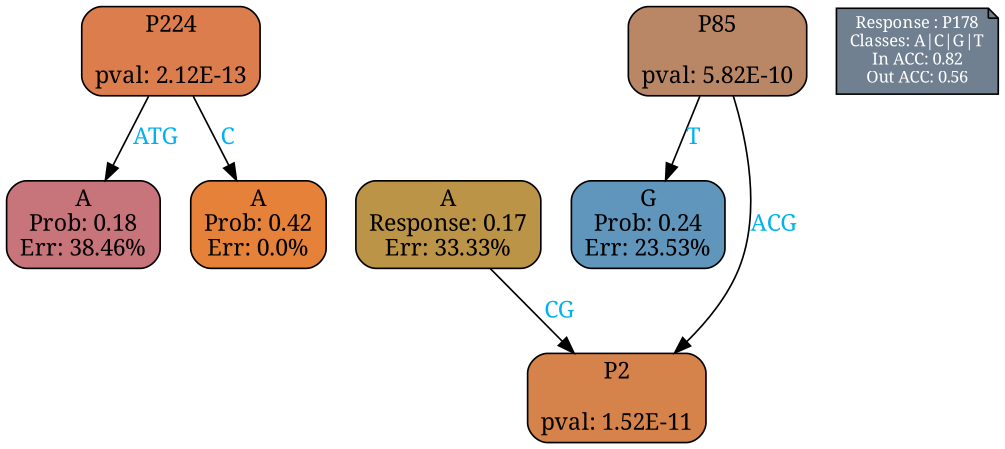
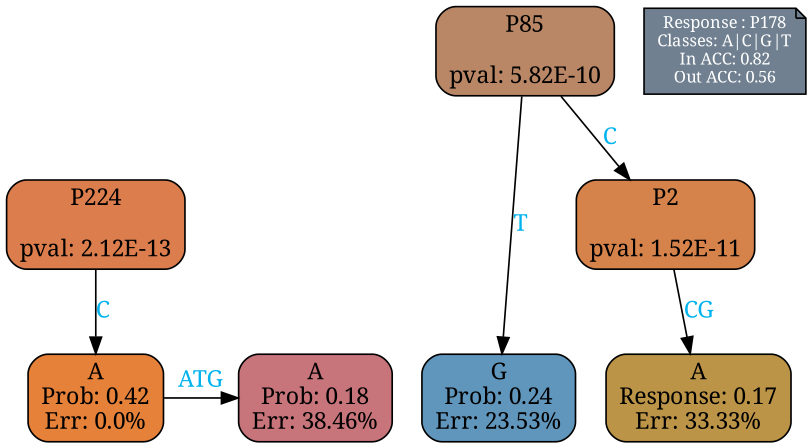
edge "P224 pval: 2.12E-13" -> "A Prob: 0.18 Err: 38.46%": now "A Prob: 0.42 Err: 0.0%" -> "A Prob: 0.18 Err: 38.46%"
edge "P85 pval: 5.82E-10" -> "P2 pval: 1.52E-11": label "ACG" -> "C"
edge "A Response: 0.17 Err: 33.33%" -> "P2 pval: 1.52E-11": reversed
